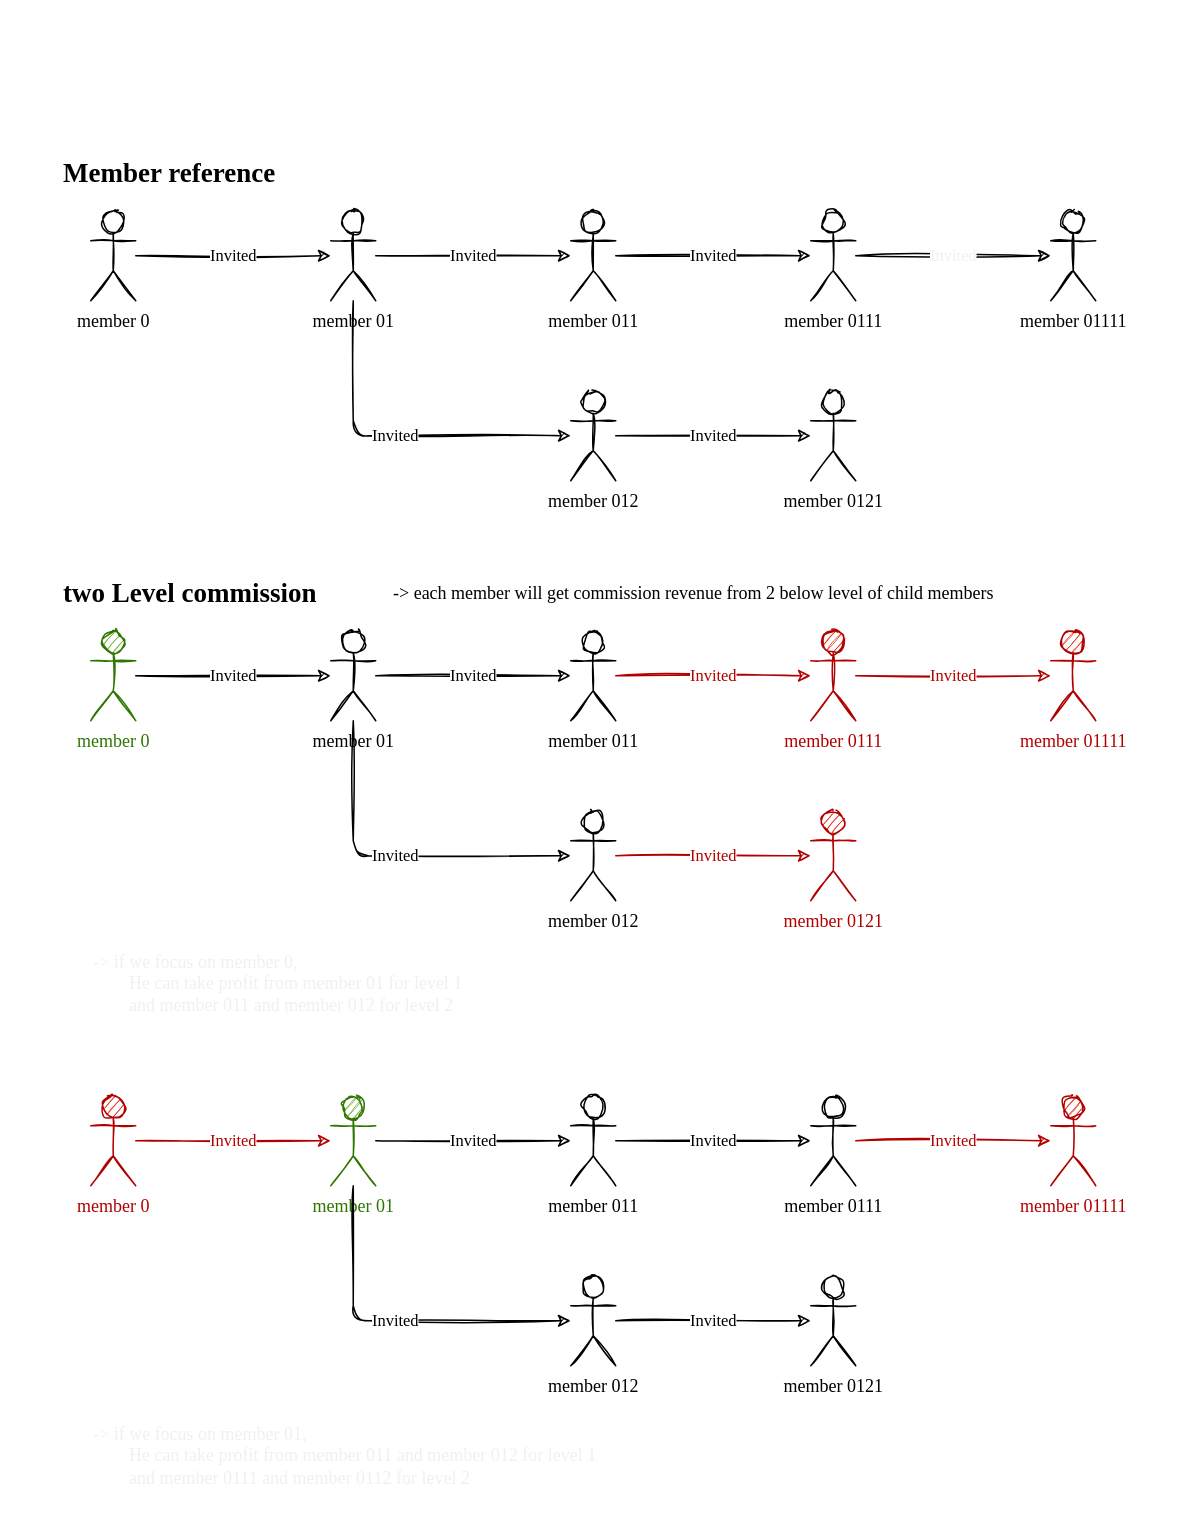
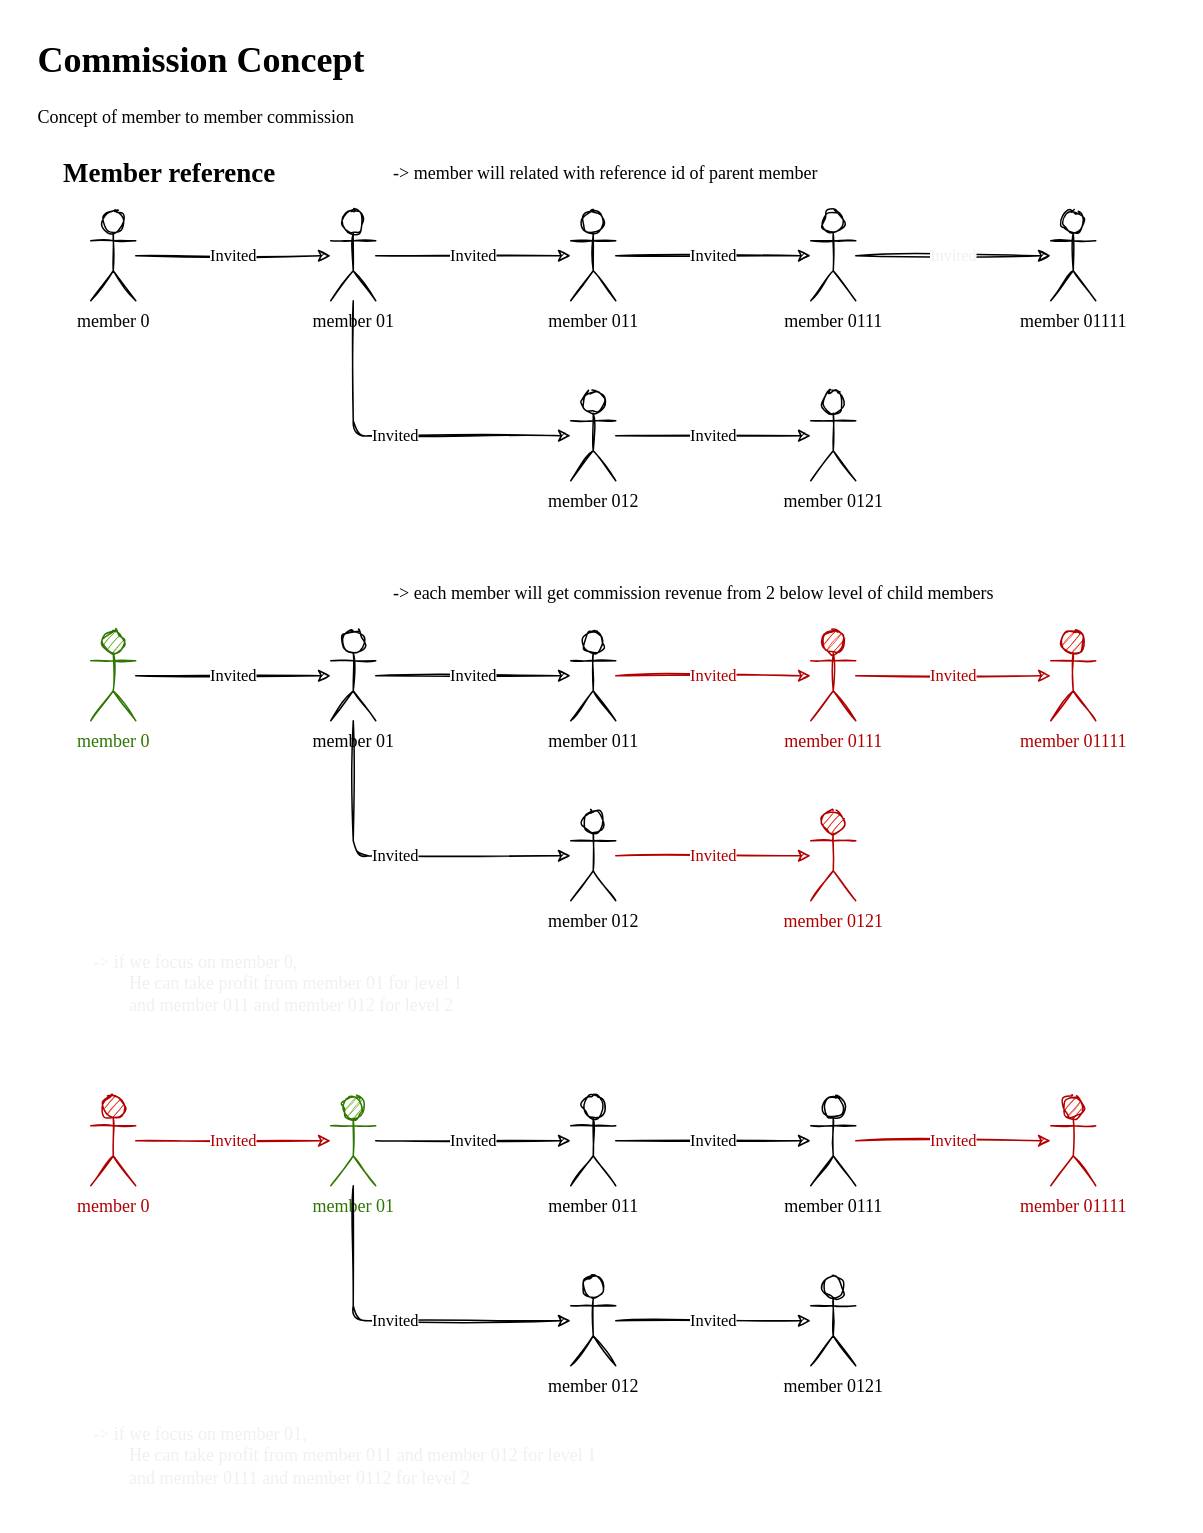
node "Commission ConceptConcept of member to member commission": added
node "-> member will related with reference id of parent member": added
node "two Level commission": removed
